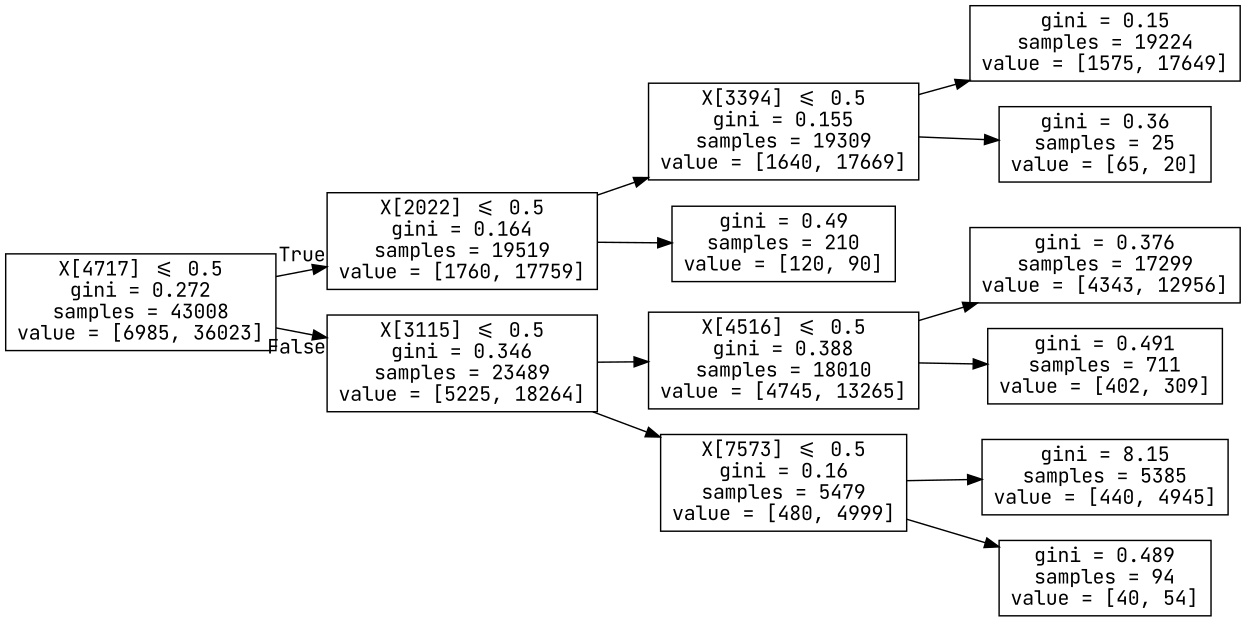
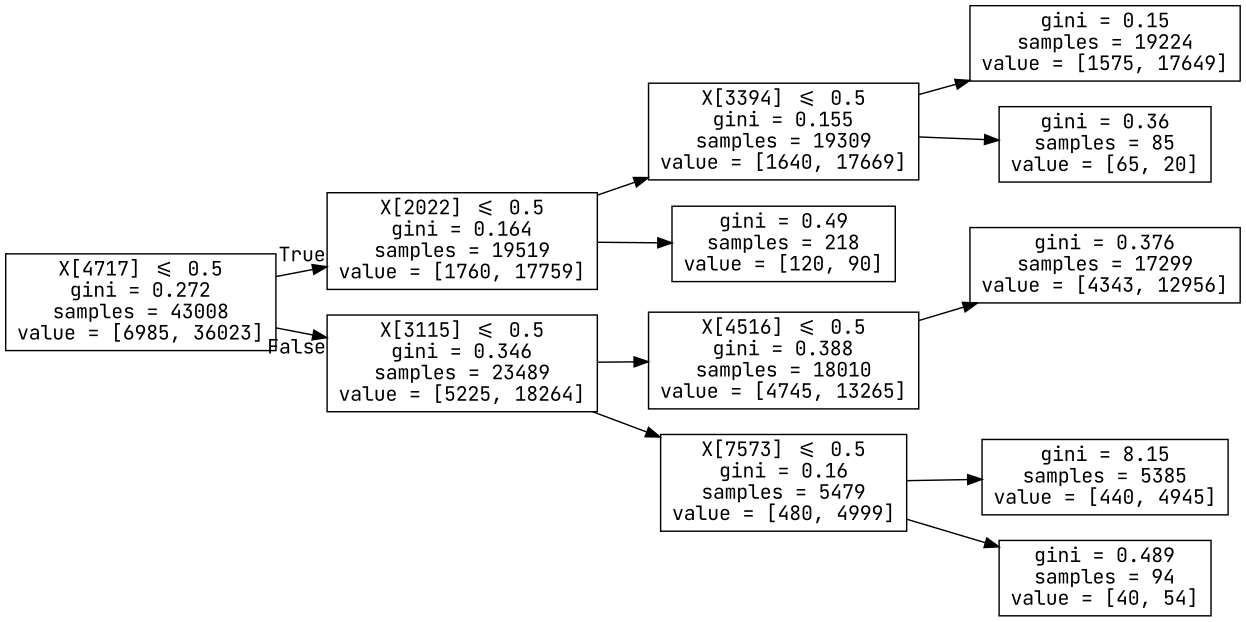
node "gini = 0.36 samples = 25 value = [65, 20]": label "gini = 0.36 samples = 25 value = [65, 20]" -> "gini = 0.36 samples = 85 value = [65, 20]"
node "gini = 0.49 samples = 210 value = [120, 90]": label "gini = 0.49 samples = 210 value = [120, 90]" -> "gini = 0.49 samples = 218 value = [120, 90]"
node "gini = 0.491 samples = 711 value = [402, 309]": removed
